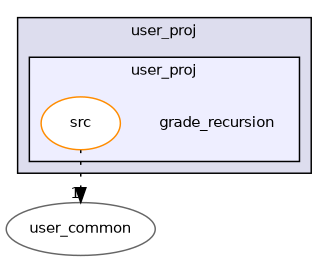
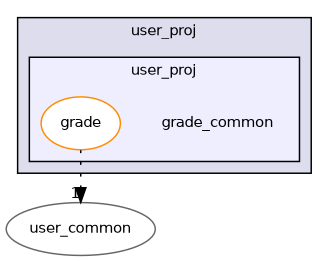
node "src": label "src" -> "grade"
node "grade_recursion": label "grade_recursion" -> "grade_common"
